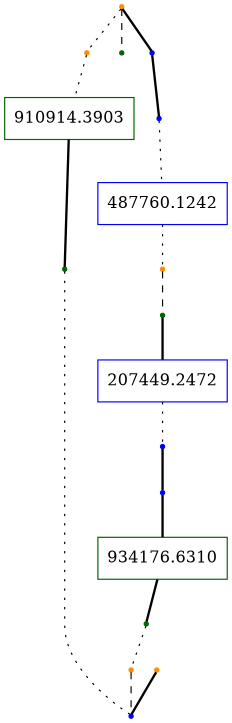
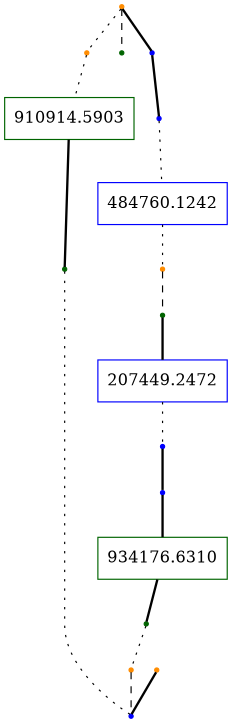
node "910914.3903": label "910914.3903" -> "910914.5903"
node "487760.1242": label "487760.1242" -> "484760.1242"
